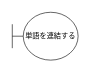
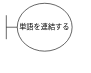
node "単語を連結する": moved (45, 36) -> (39, 27)
